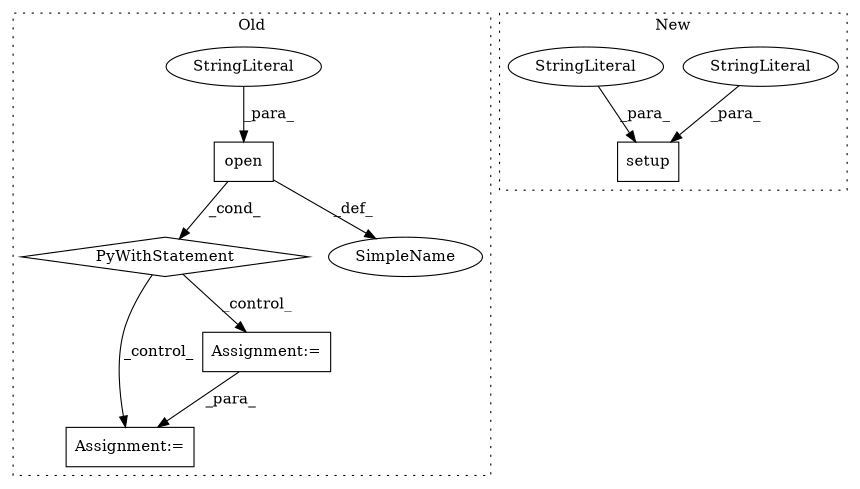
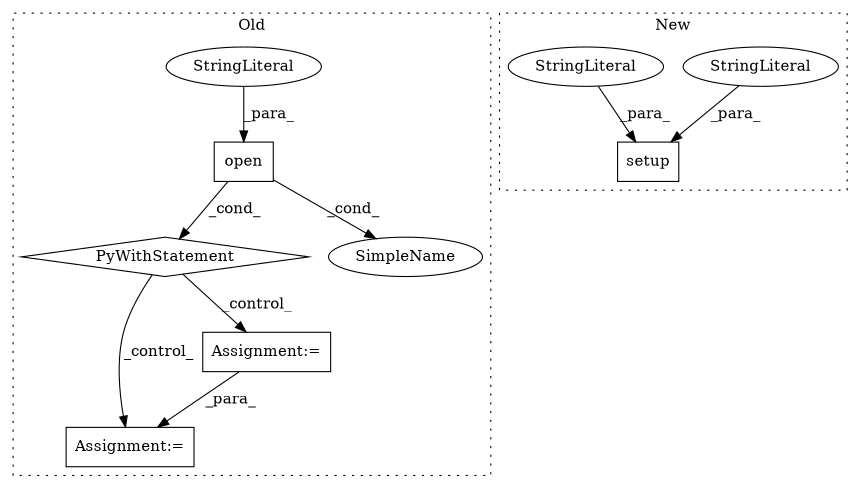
edge "open" -> "SimpleName": label "_def_" -> "_cond_"
